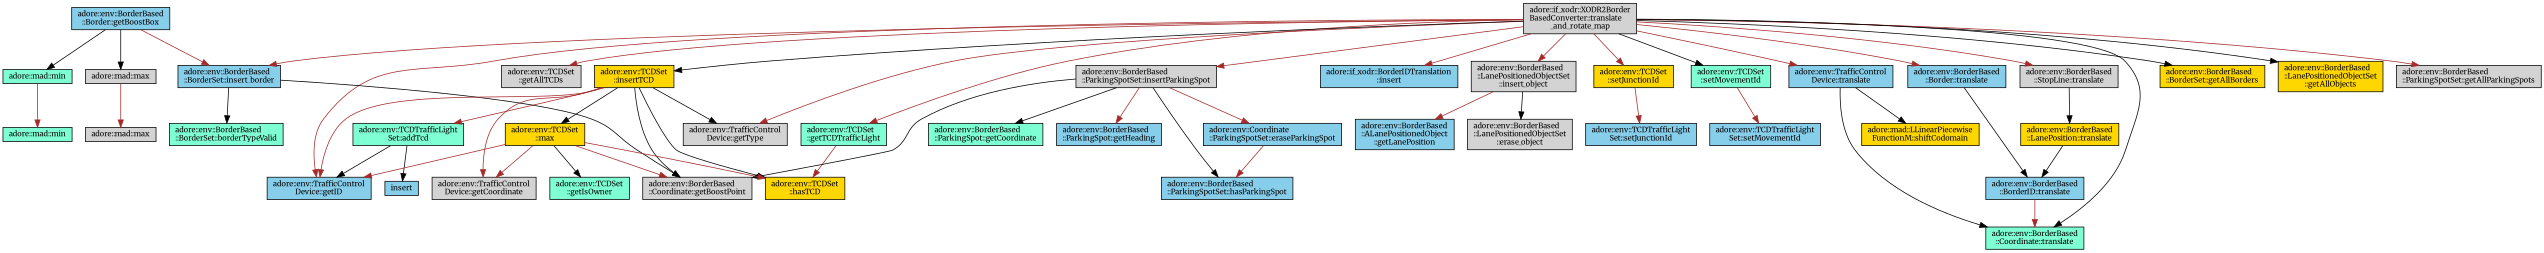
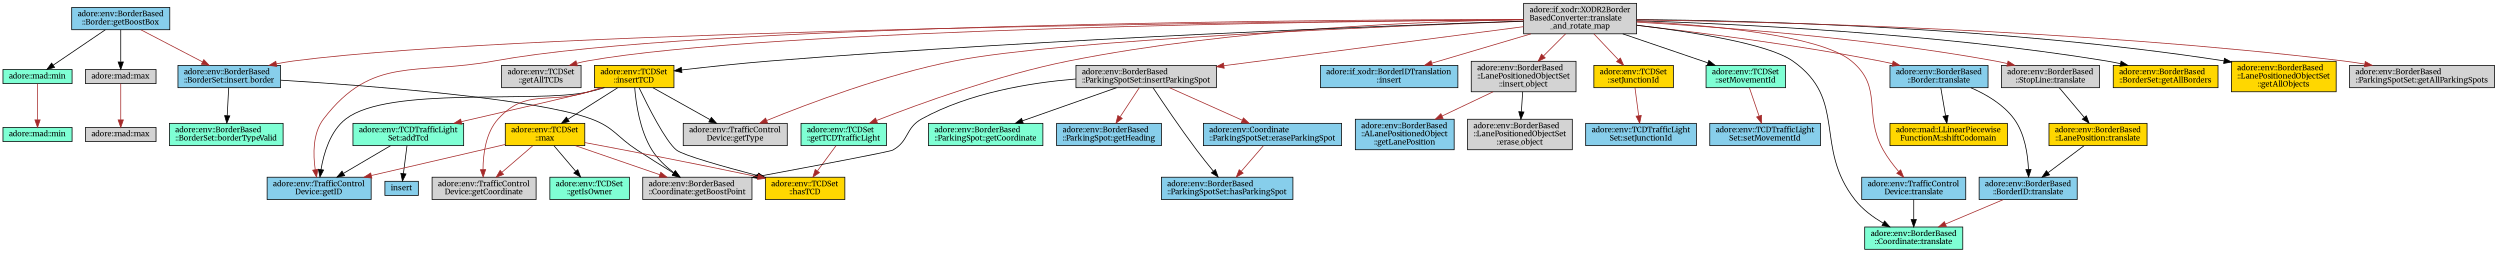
edge "adore::env::TCDSet ::insertTCD" -> "adore::env::TrafficControl Device::getID": color brown -> black
edge "adore::env::TrafficControl Device::translate" -> "adore::mad::LLinearPiecewise FunctionM::shiftCodomain": now "adore::env::BorderBased ::Border::translate" -> "adore::mad::LLinearPiecewise FunctionM::shiftCodomain"
